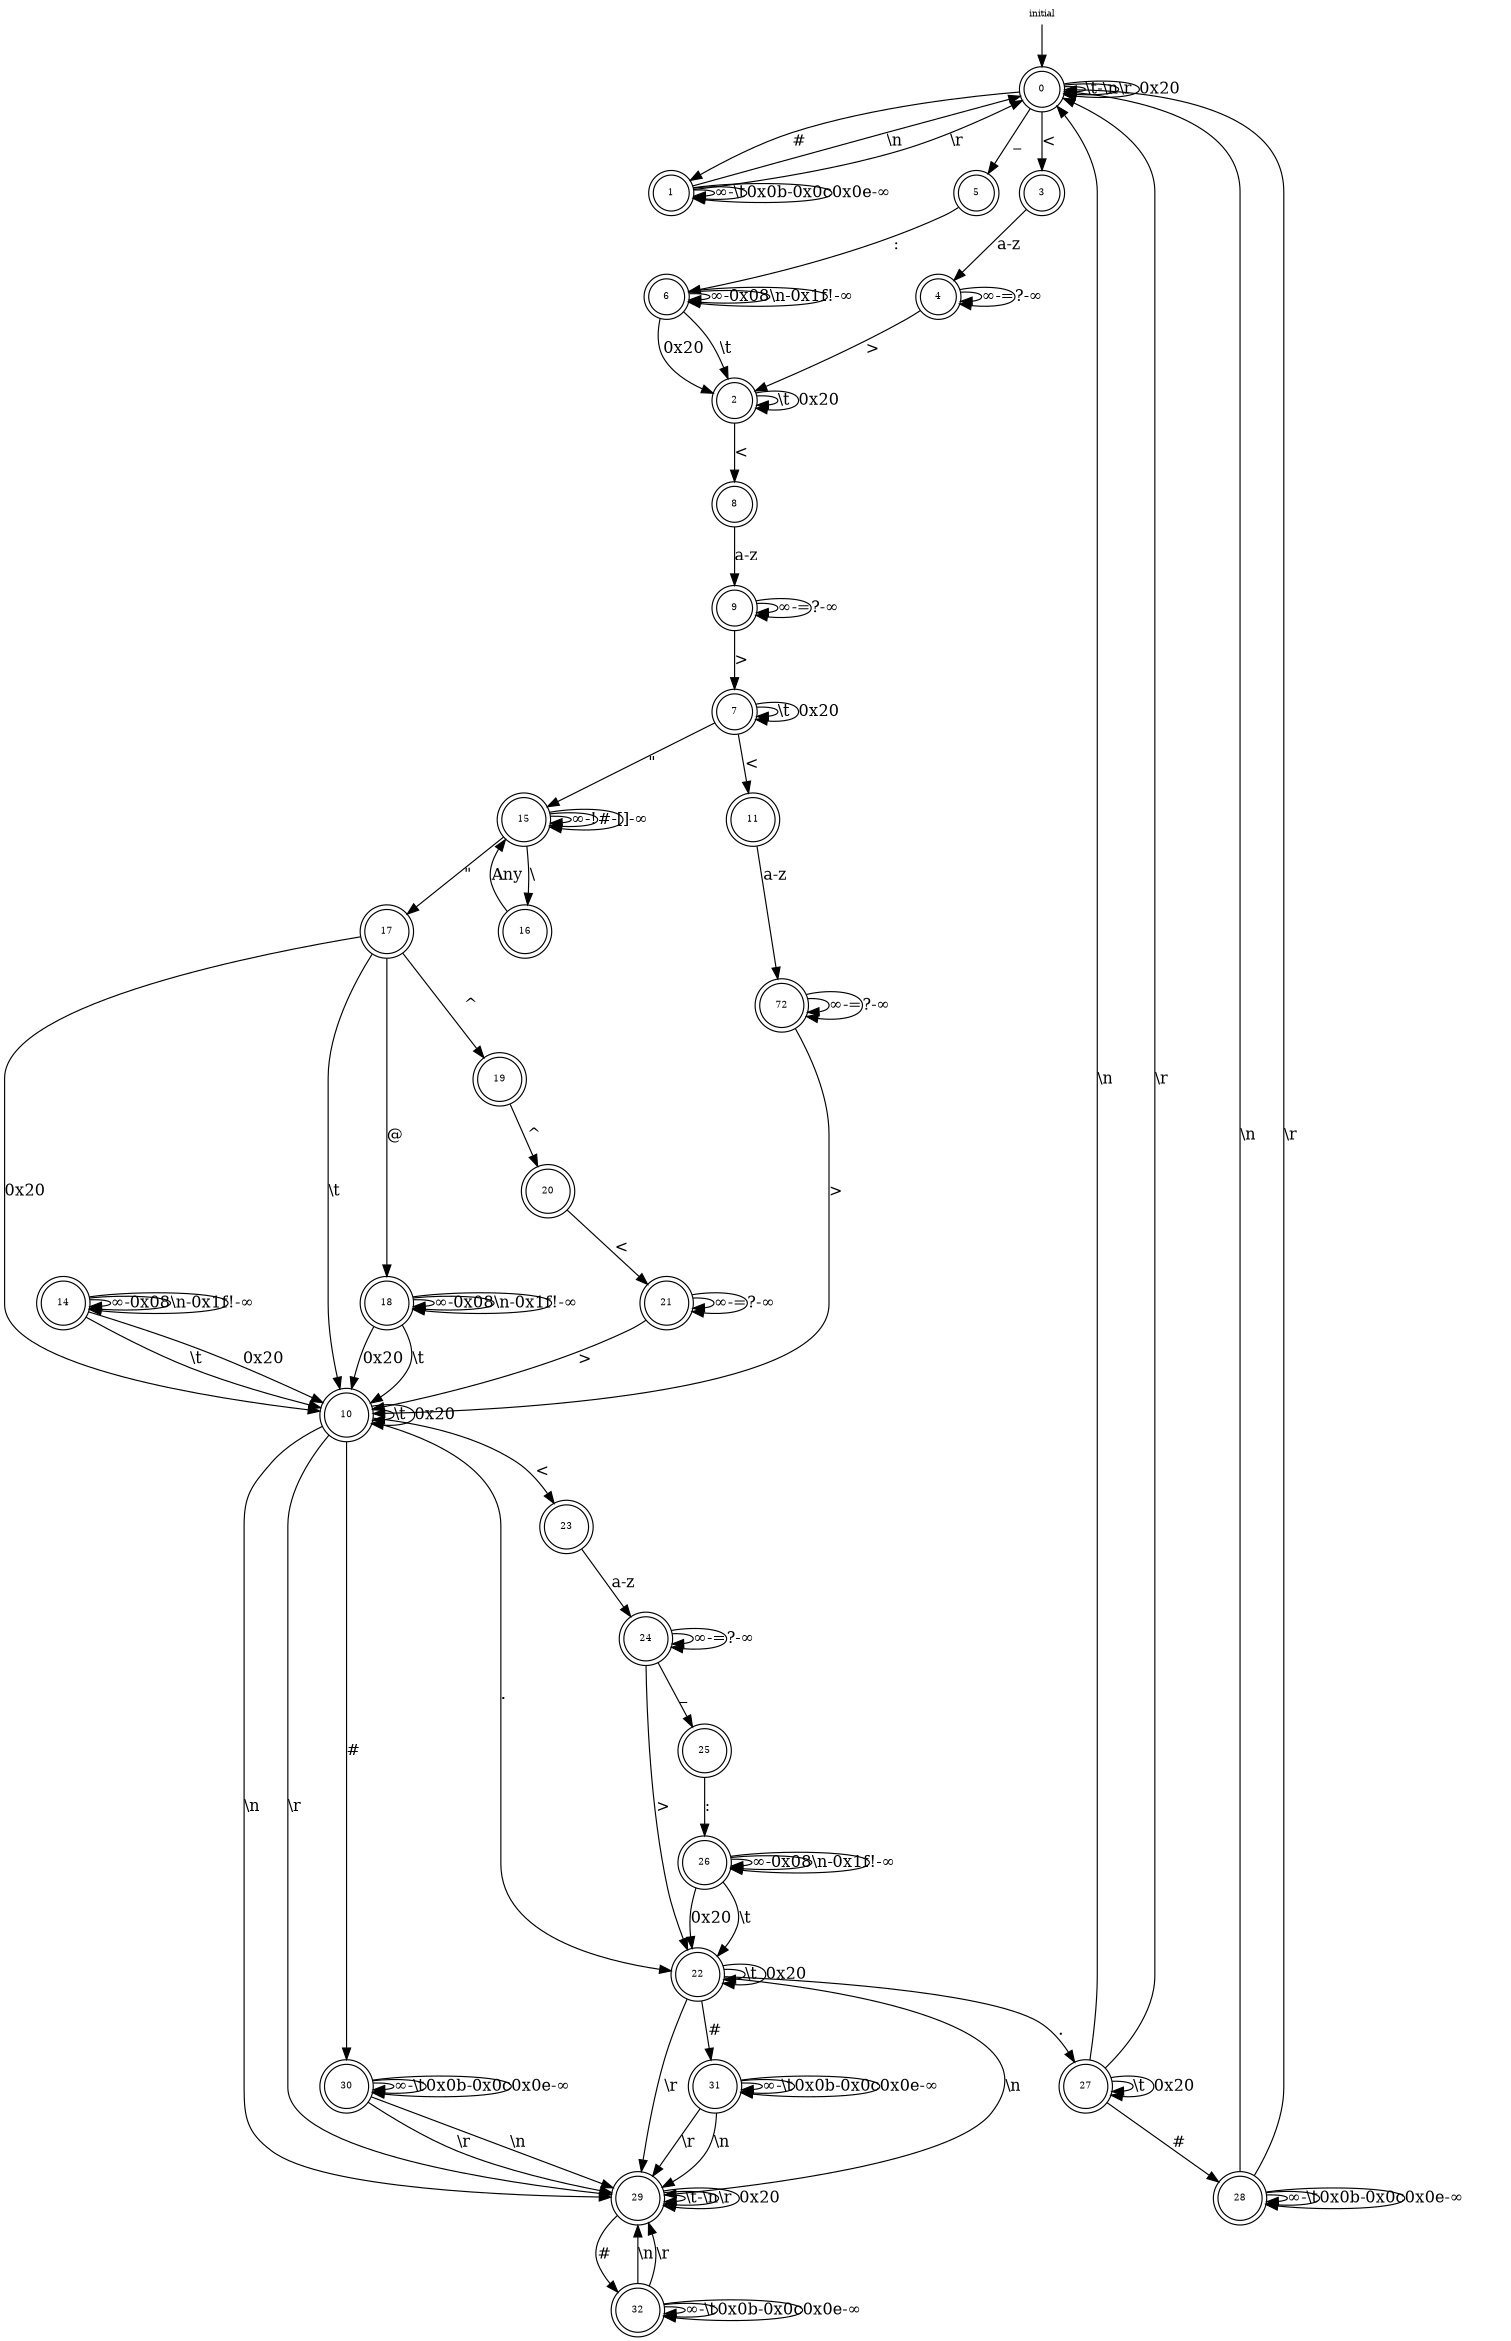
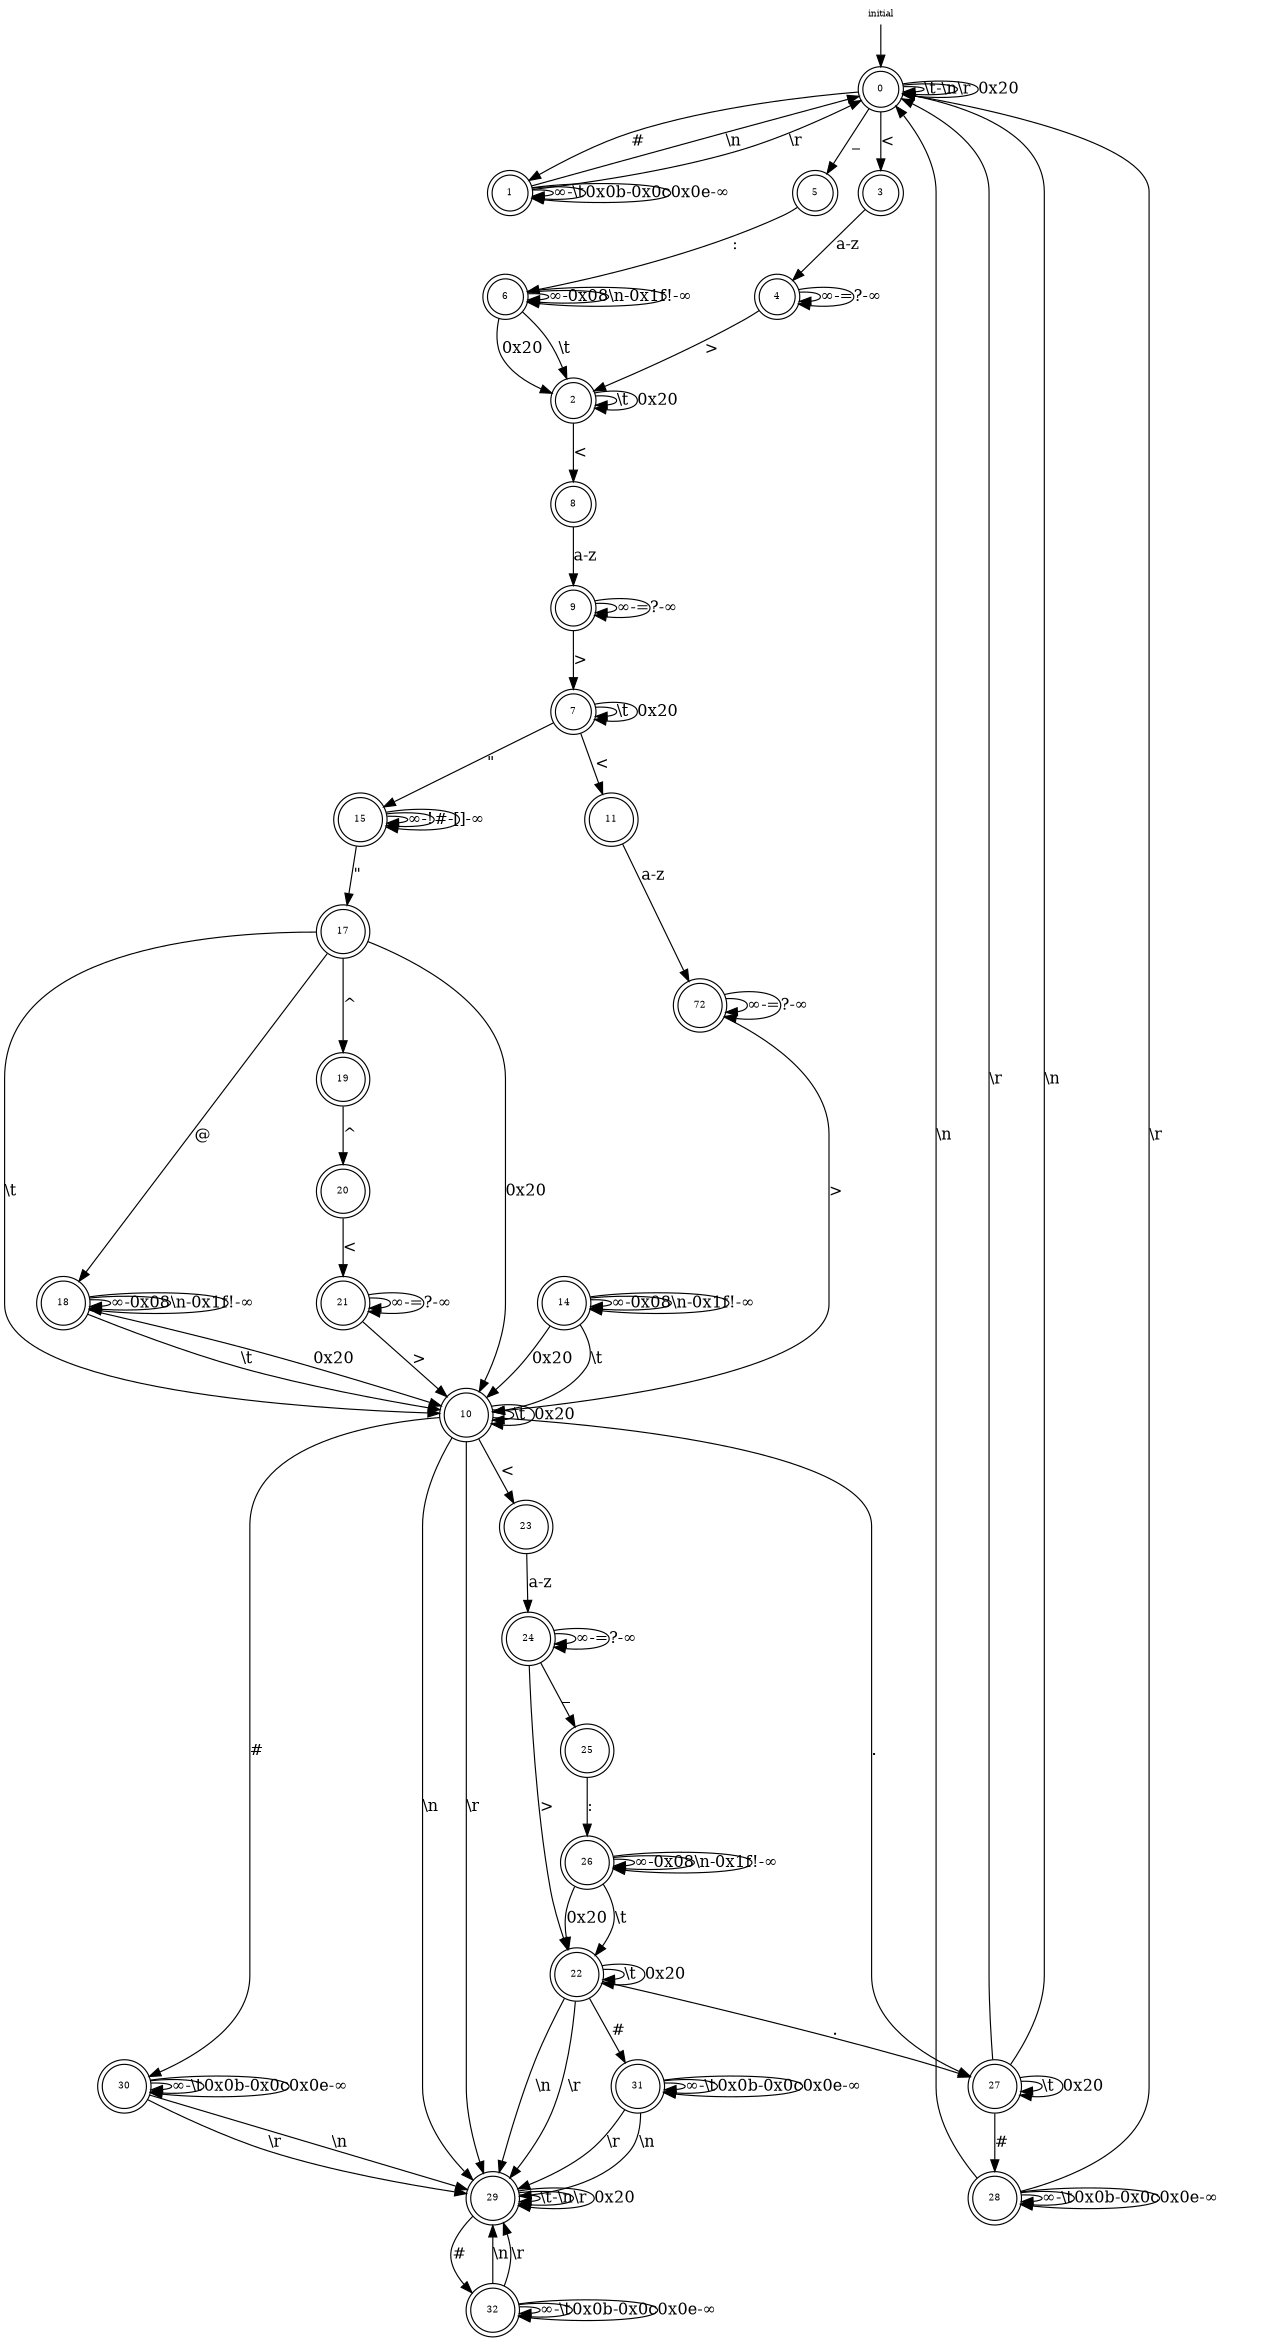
node "16": removed
edge "10" -> "22": now "10" -> "27"
